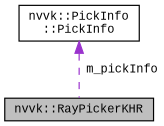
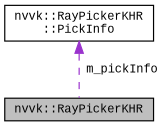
node "nvvk::PickInfo ::PickInfo": label "nvvk::PickInfo ::PickInfo" -> "nvvk::RayPickerKHR ::PickInfo"
